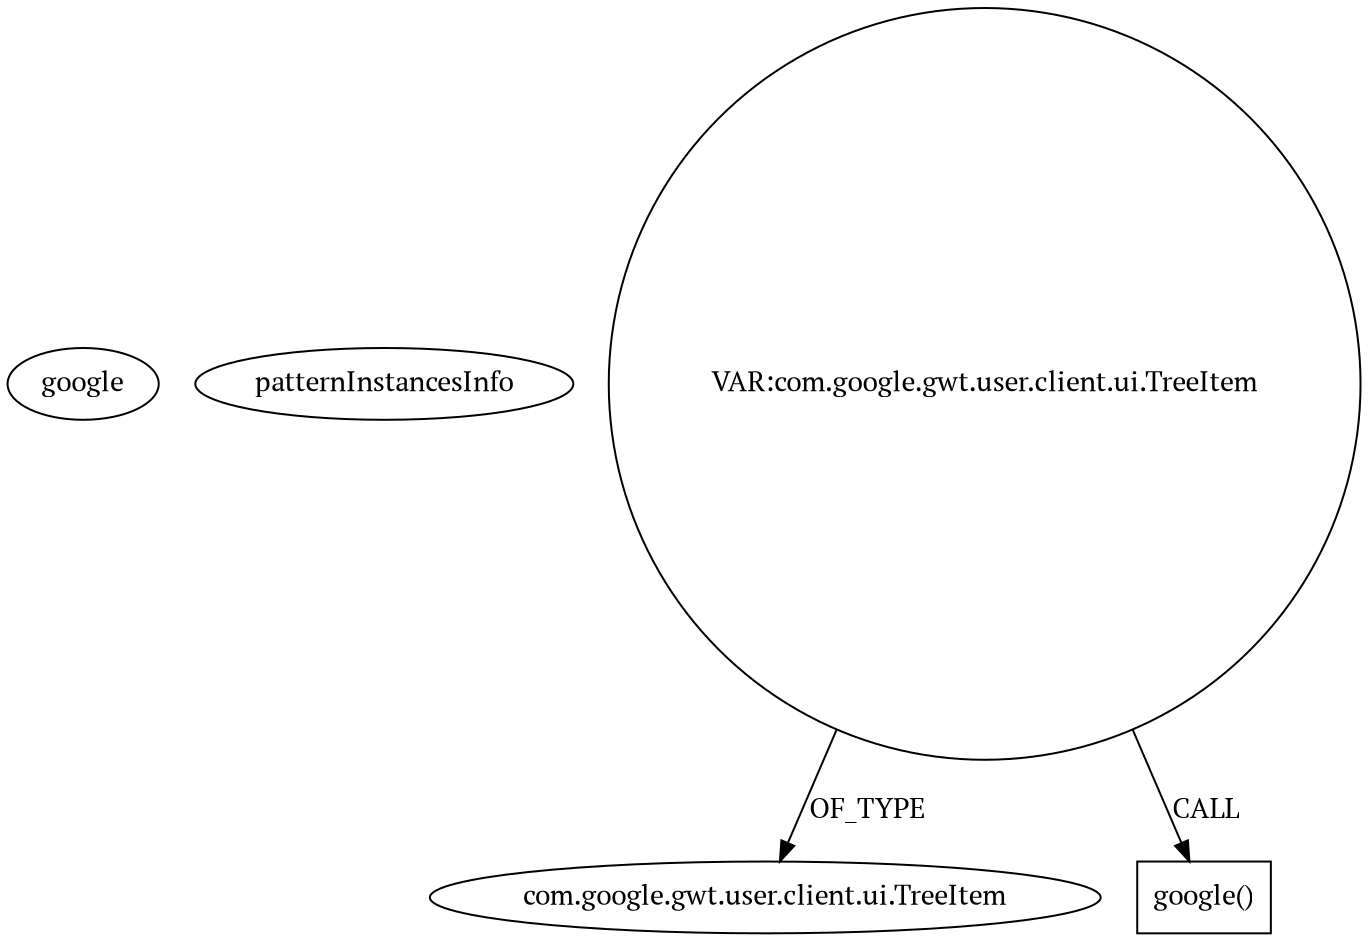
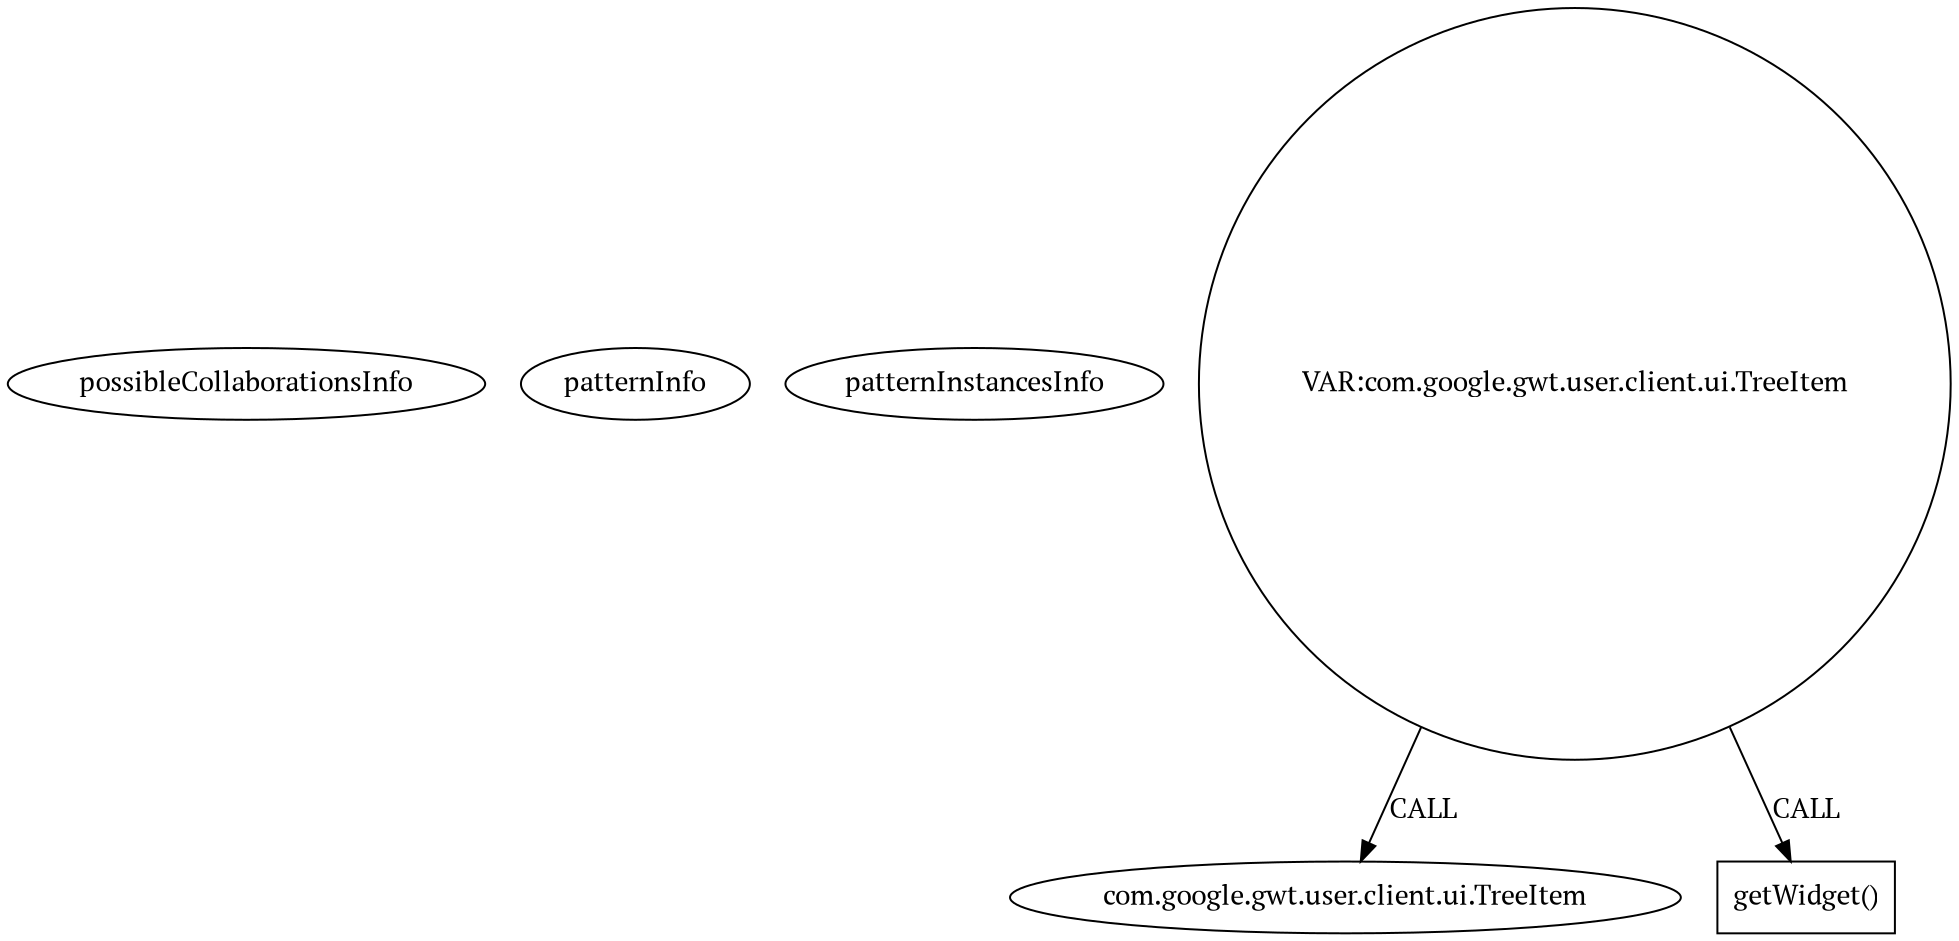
node "google": label "google" -> "patternInfo"
node "possibleCollaborationsInfo": added
edge "VAR:com.google.gwt.user.client.ui.TreeItem" -> "com.google.gwt.user.client.ui.TreeItem": label "OF_TYPE" -> "CALL"
node "google()": label "google()" -> "getWidget()"
